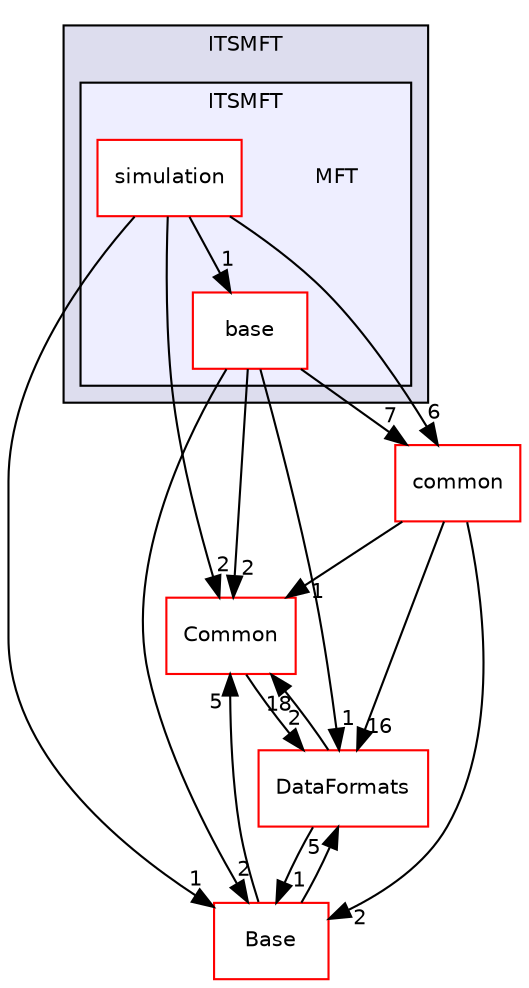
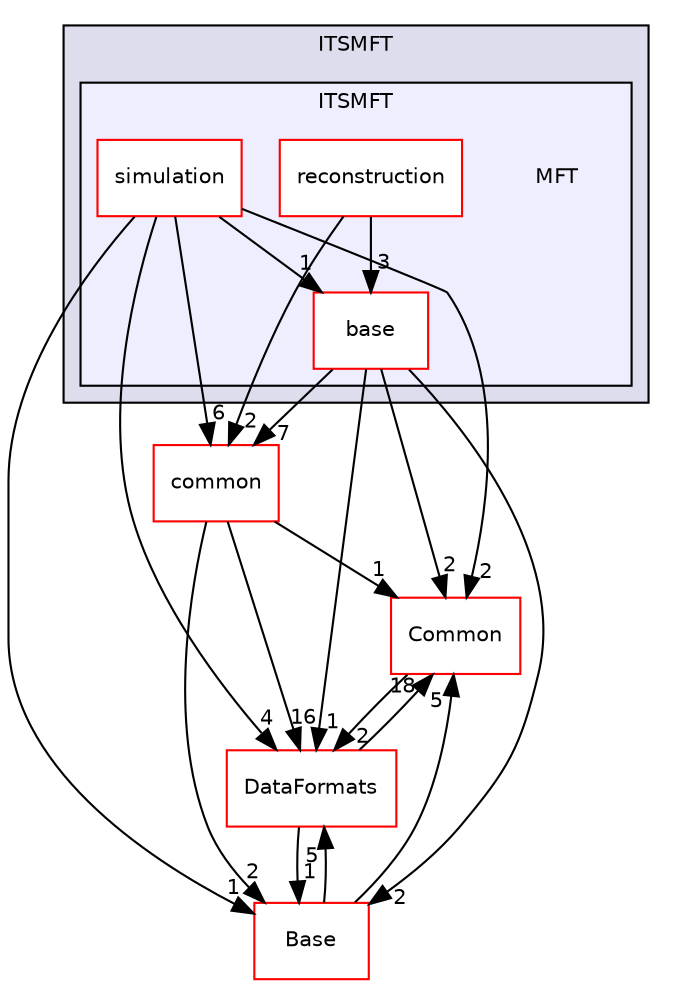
node "reconstruction": added
edge "simulation" -> "DataFormats": added
